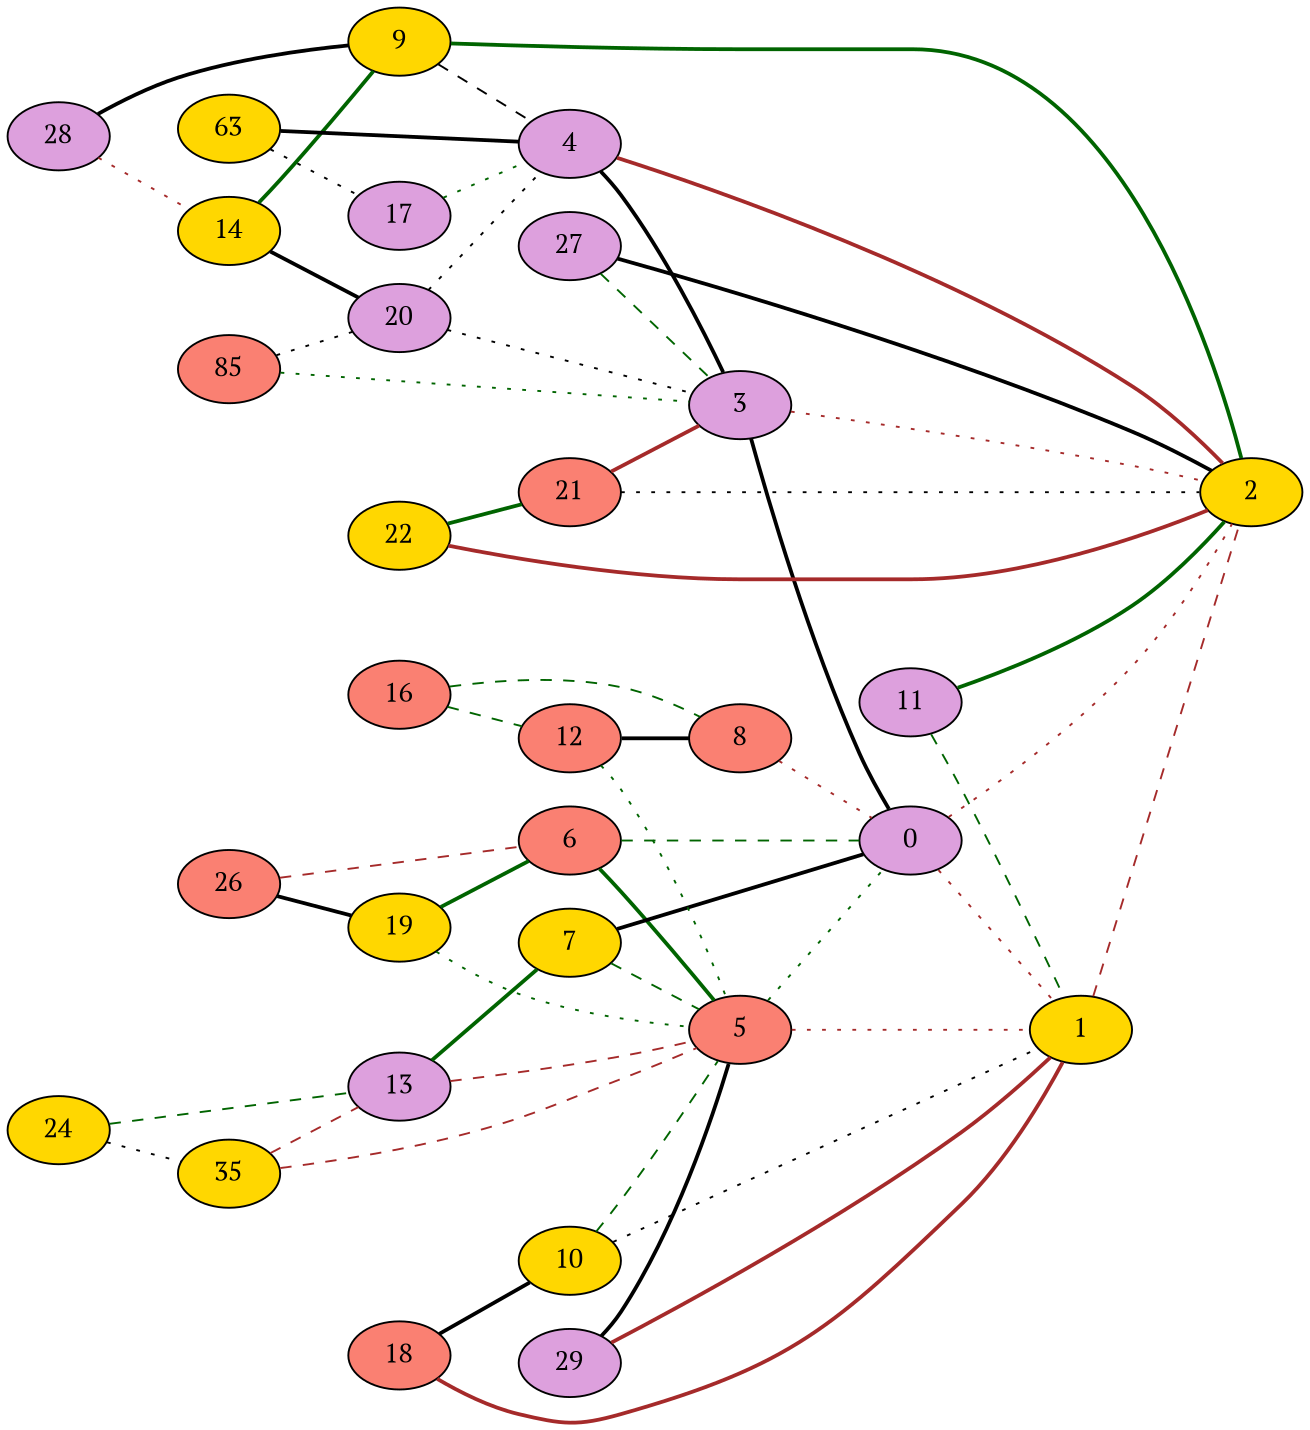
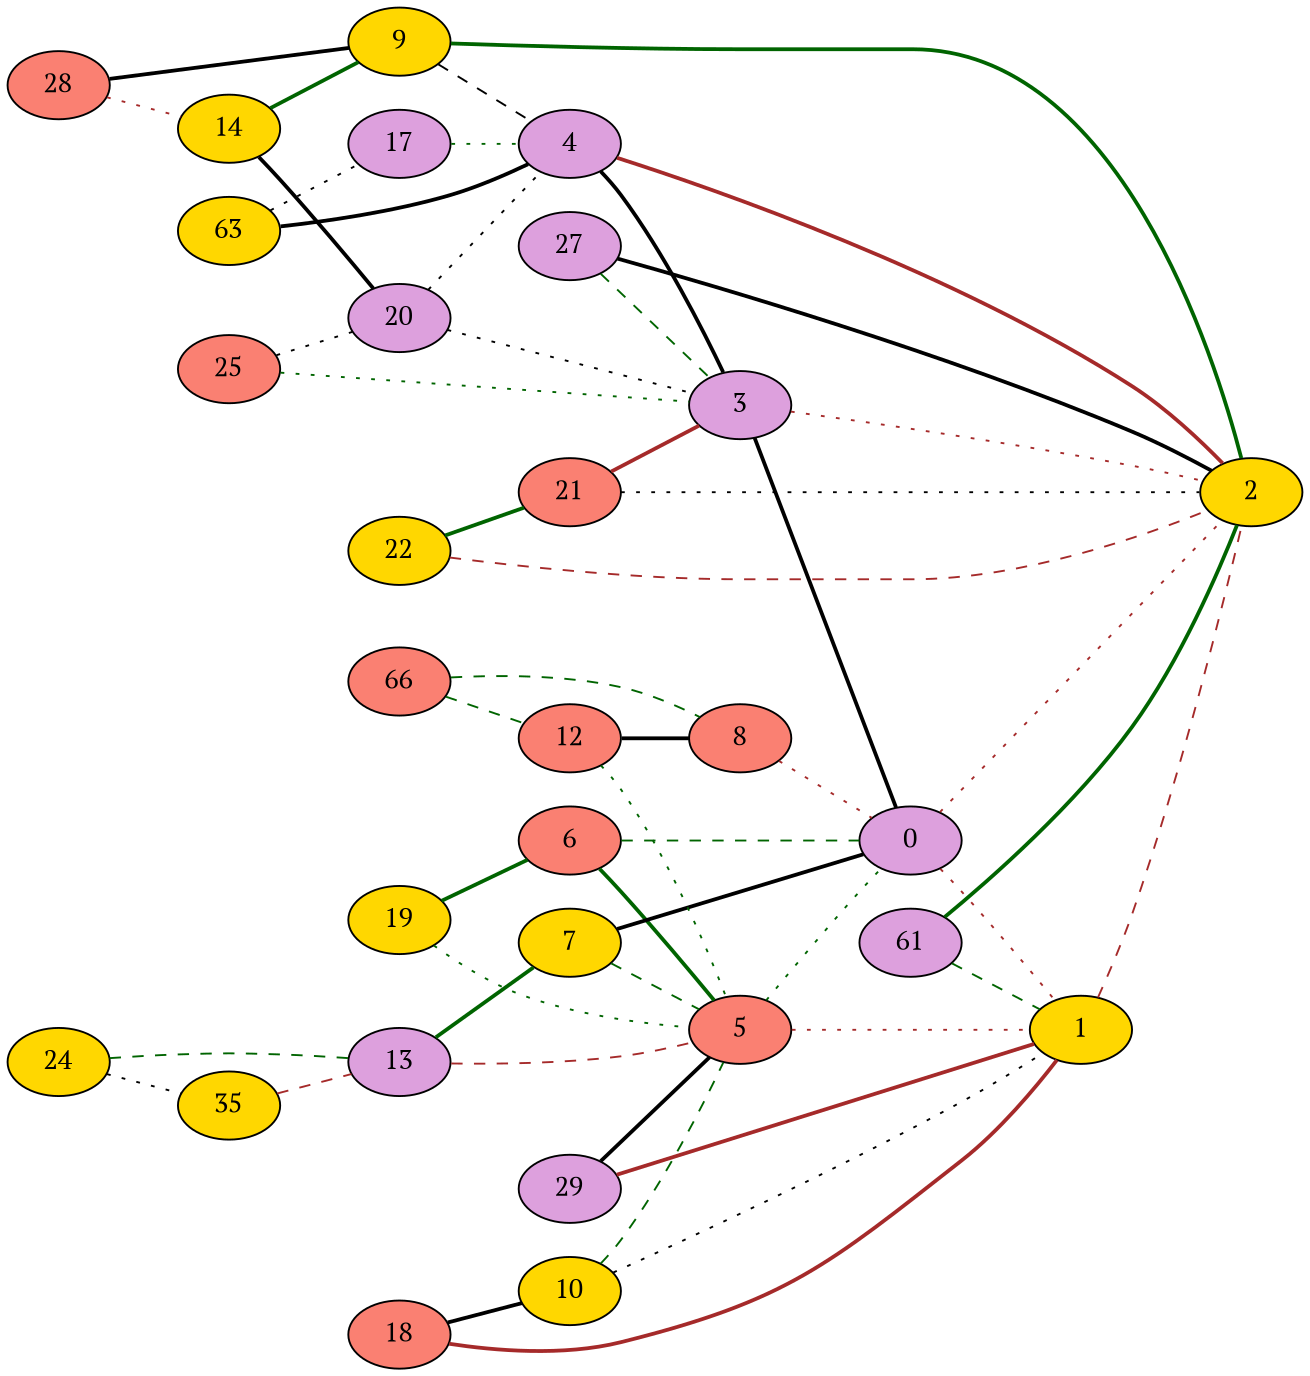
node "28": fillcolor plum -> salmon
node "85": label "85" -> "25"
edge "2" -- "22": style bold -> dashed
node "16": label "16" -> "66"
node "11": label "11" -> "61"
node "26": removed
edge "5" -- "35": removed
